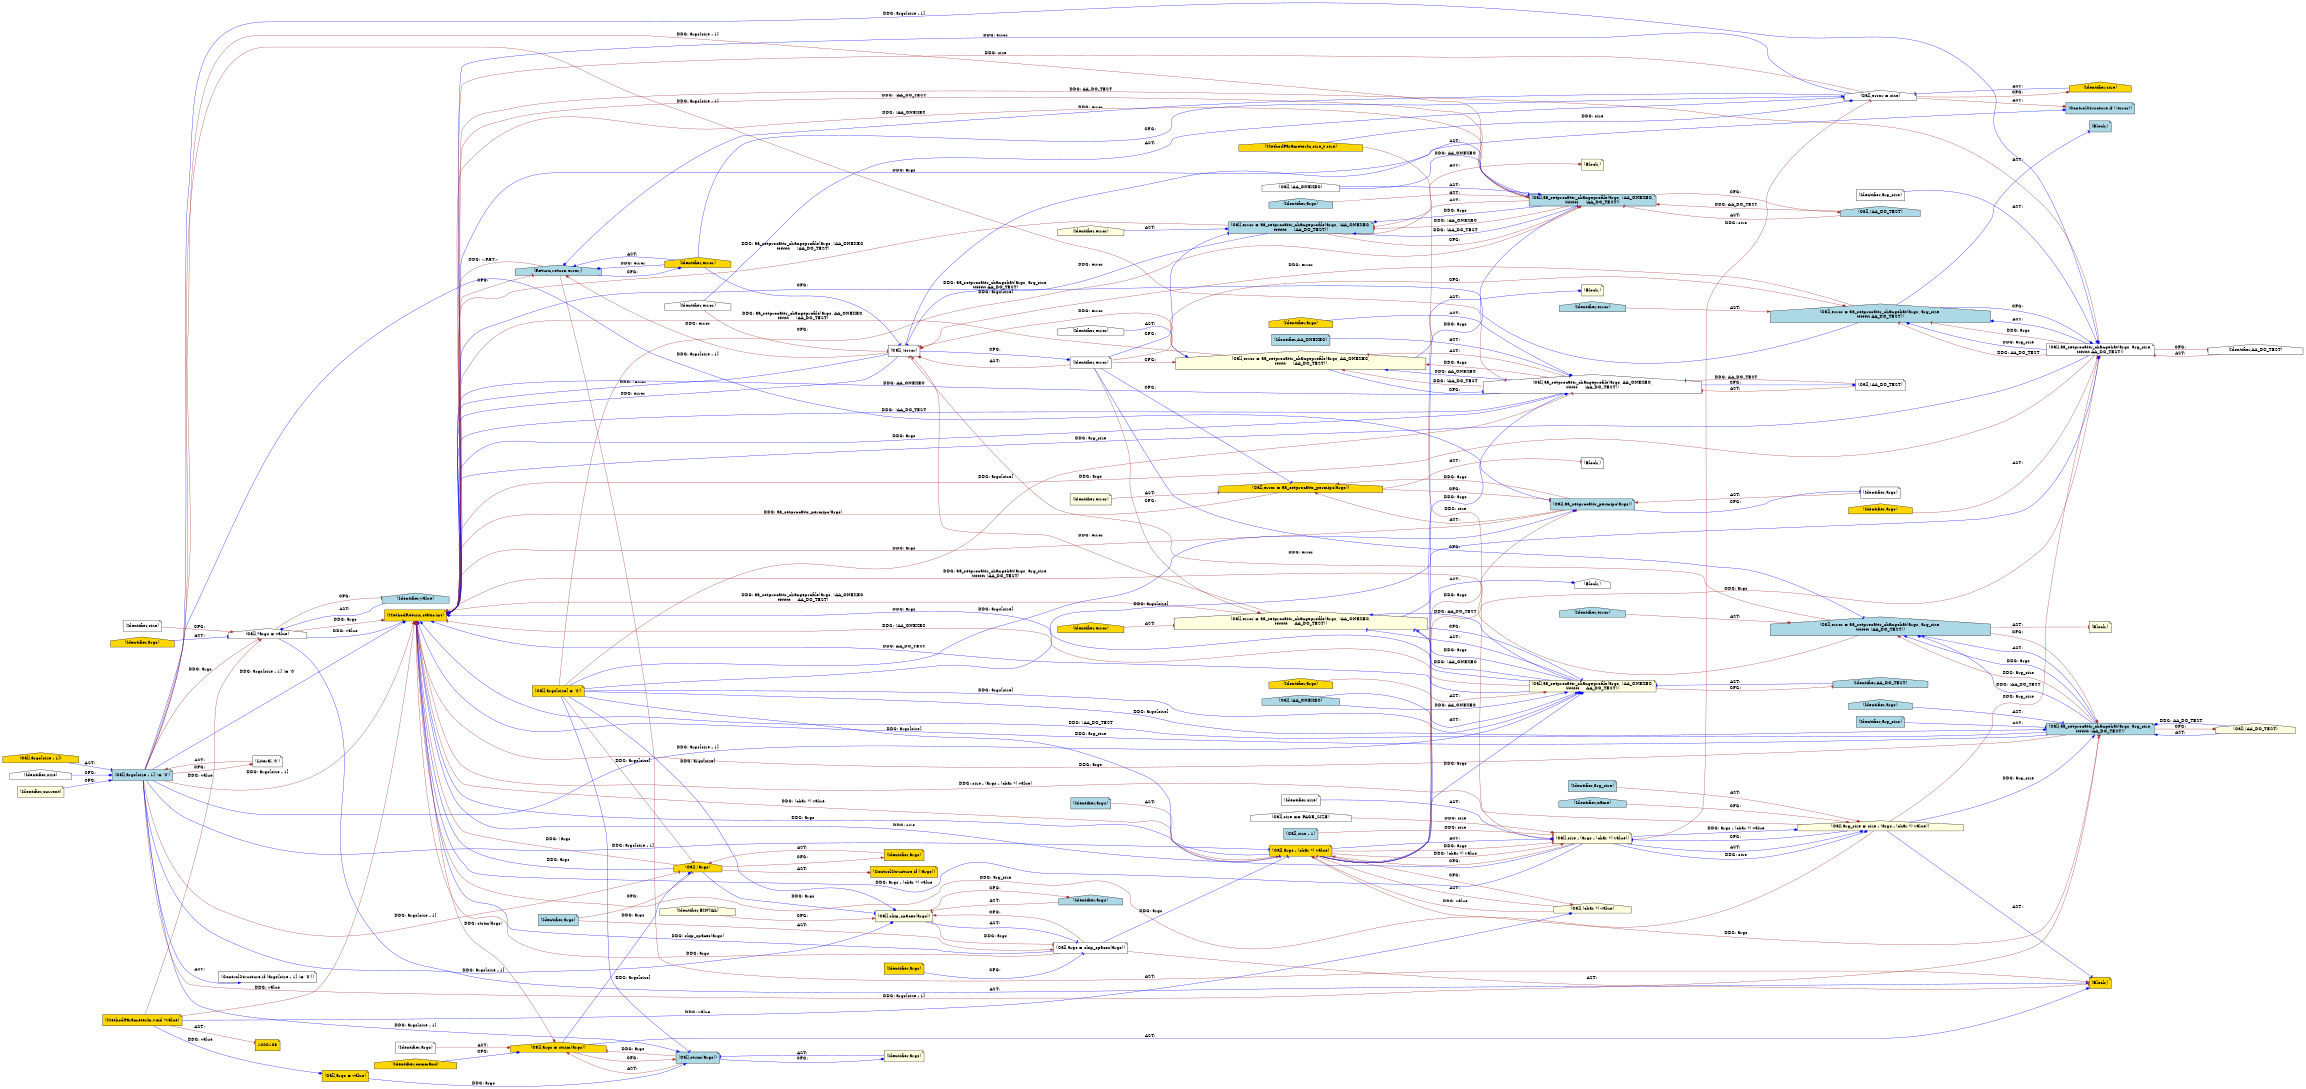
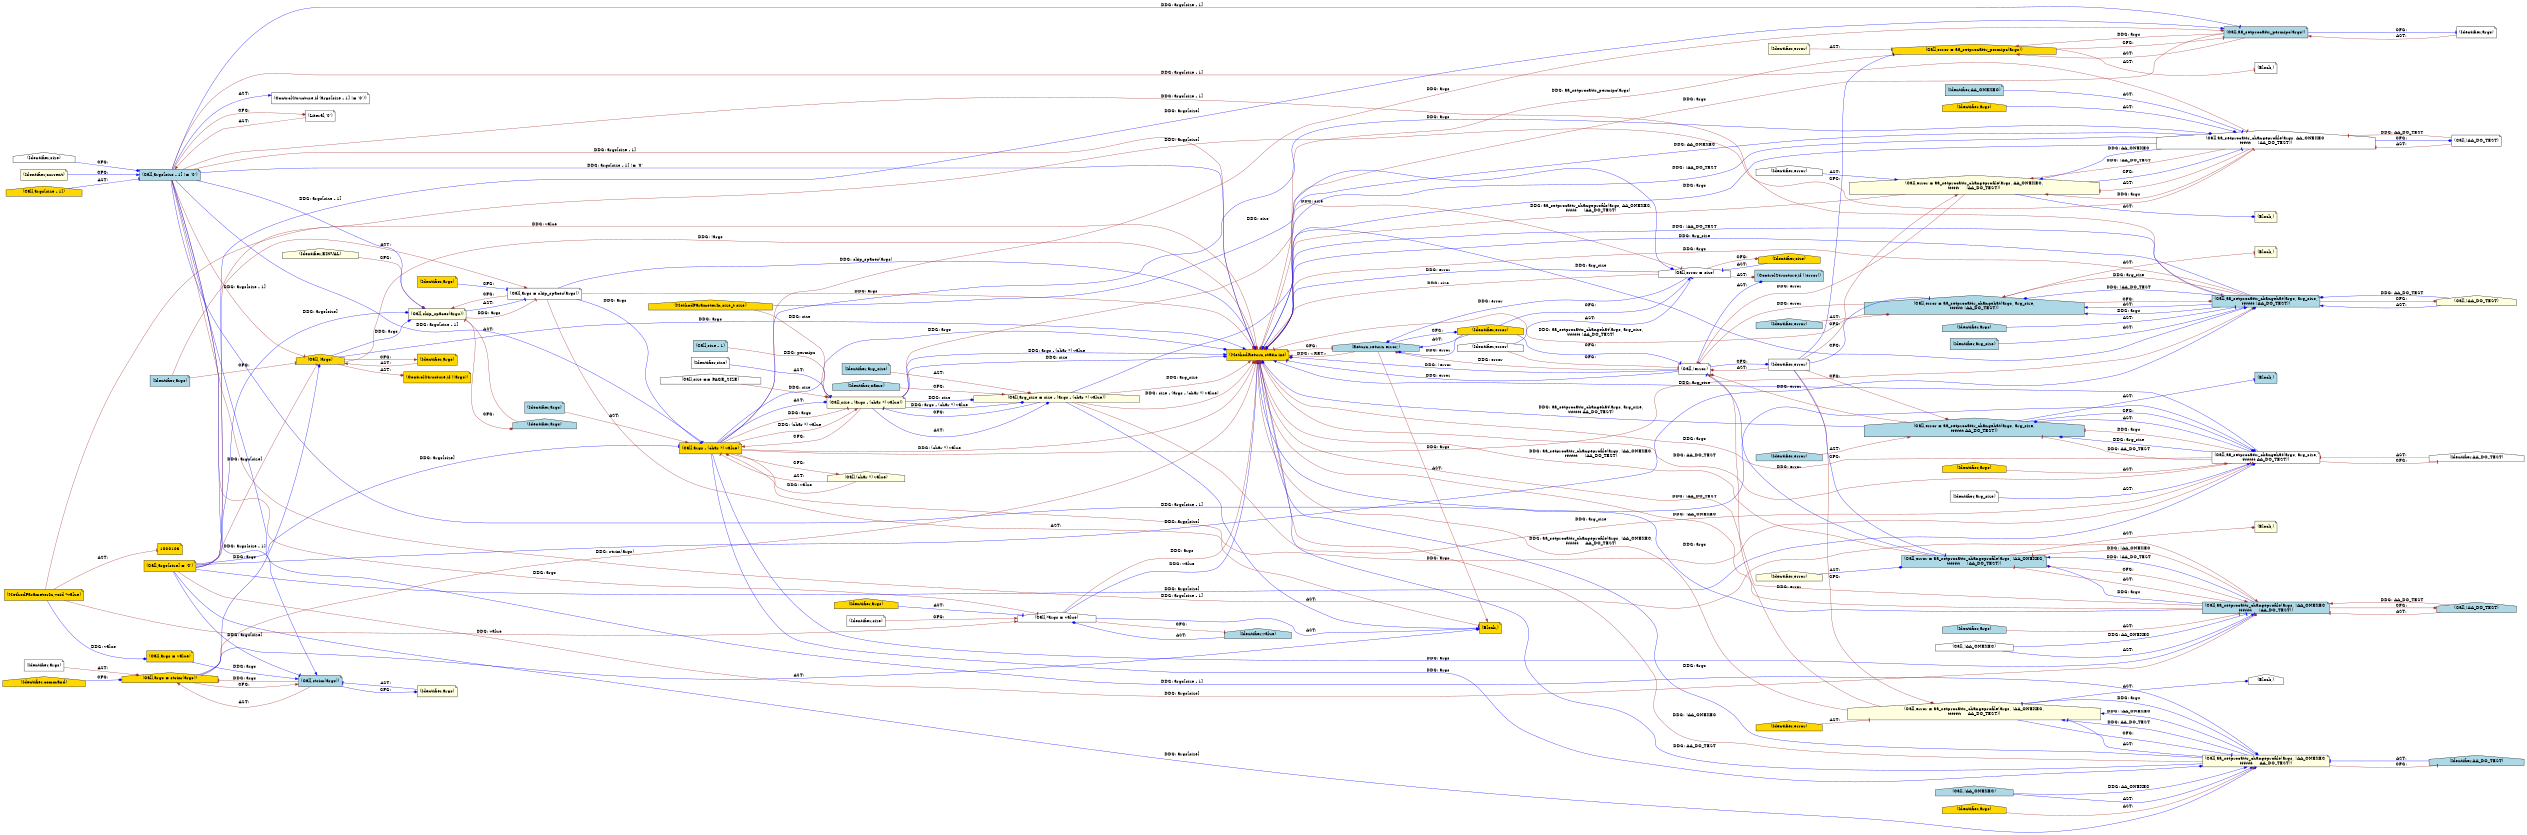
edge "(Call,size - 1)" -> "(Call,size - (args - (char *) value))": label "DDG: size" -> "DDG: permipc"
edge "(MethodReturn,static int)" -> "(Call,args = strim(args))": reversed
edge "(Call,!args)" -> "(Call,skip_spaces(args))": arrowhead tee -> normal
edge "(MethodParameterIn,void *value)" -> "(Call,(char *) value)": removed, label "DDG: value"
